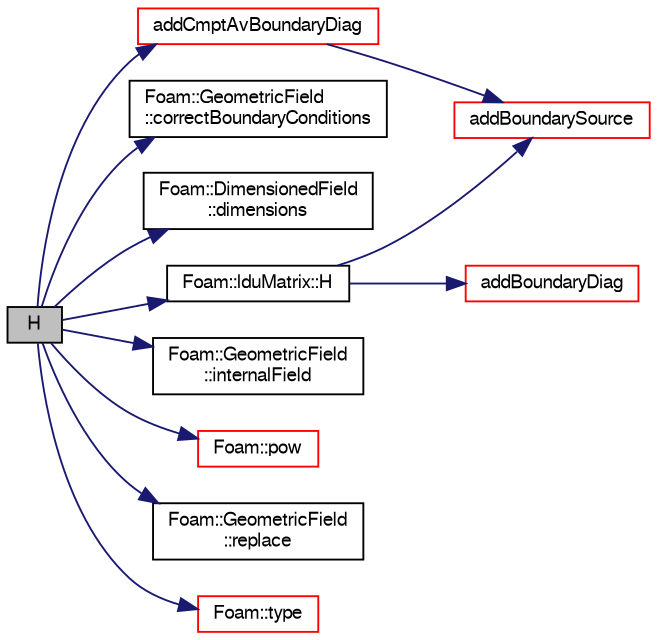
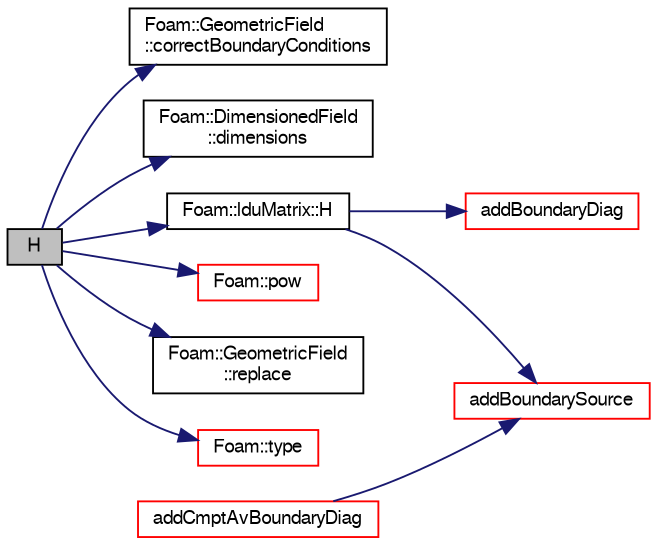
edge "H" -> "addCmptAvBoundaryDiag": removed
node "Foam::GeometricField ::internalField": removed
